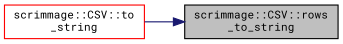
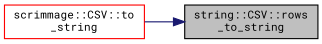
node "scrimmage::CSV::rows _to_string": label "scrimmage::CSV::rows _to_string" -> "string::CSV::rows _to_string"
